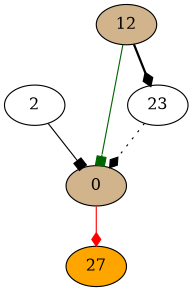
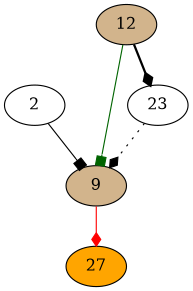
node "0": label "0" -> "9"
